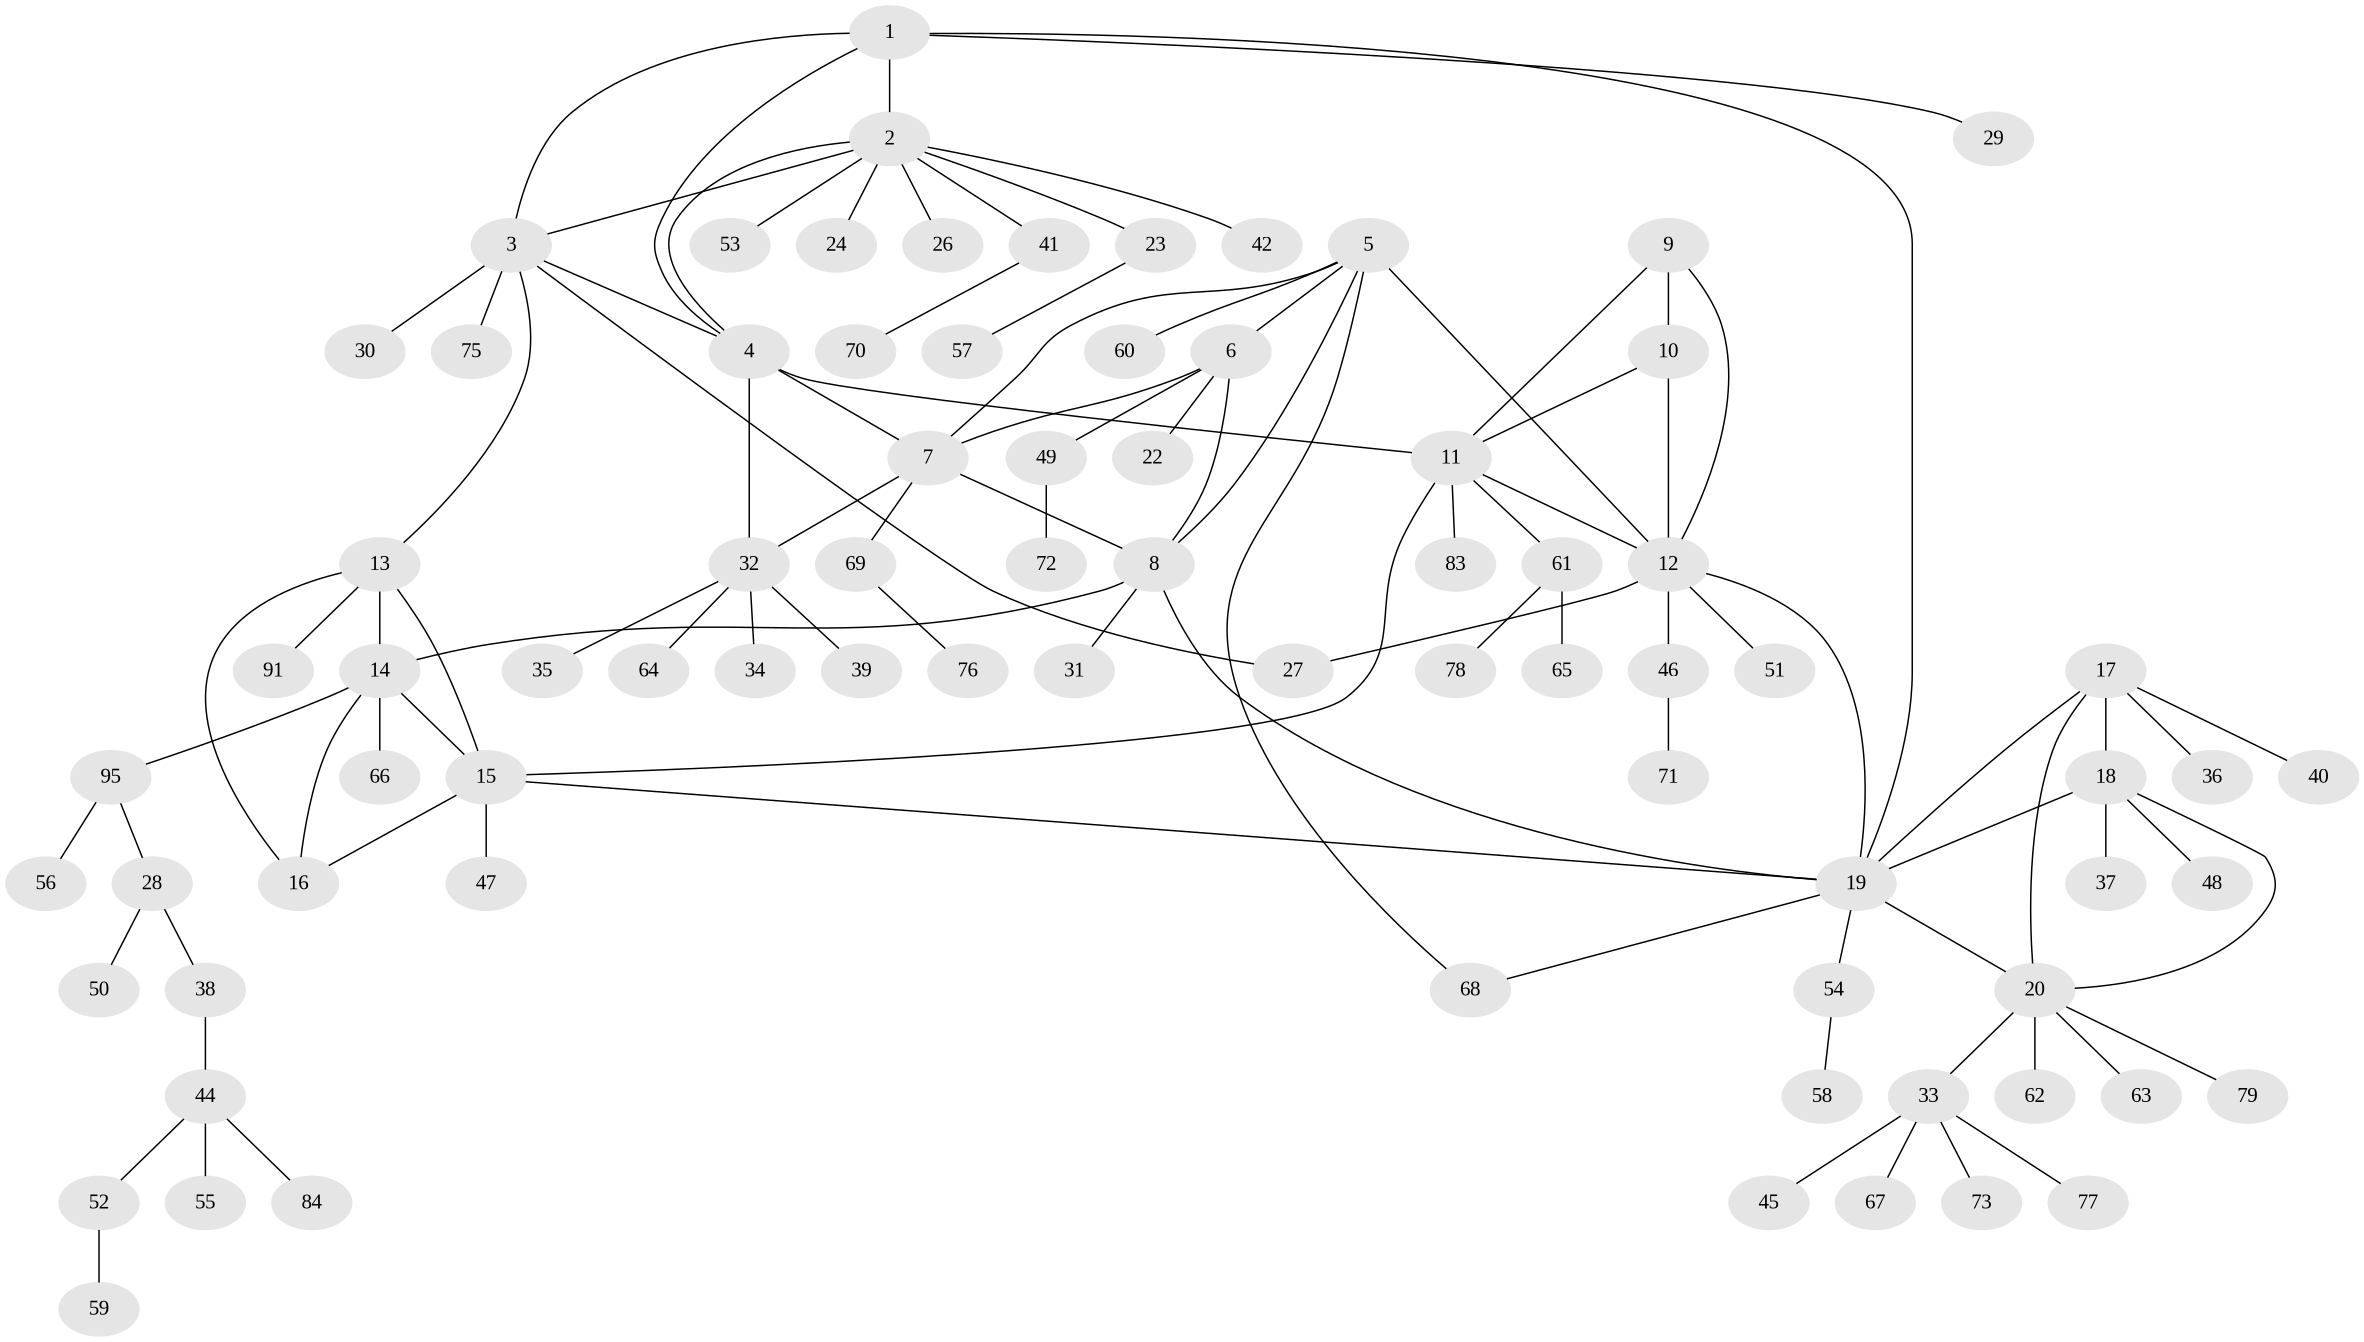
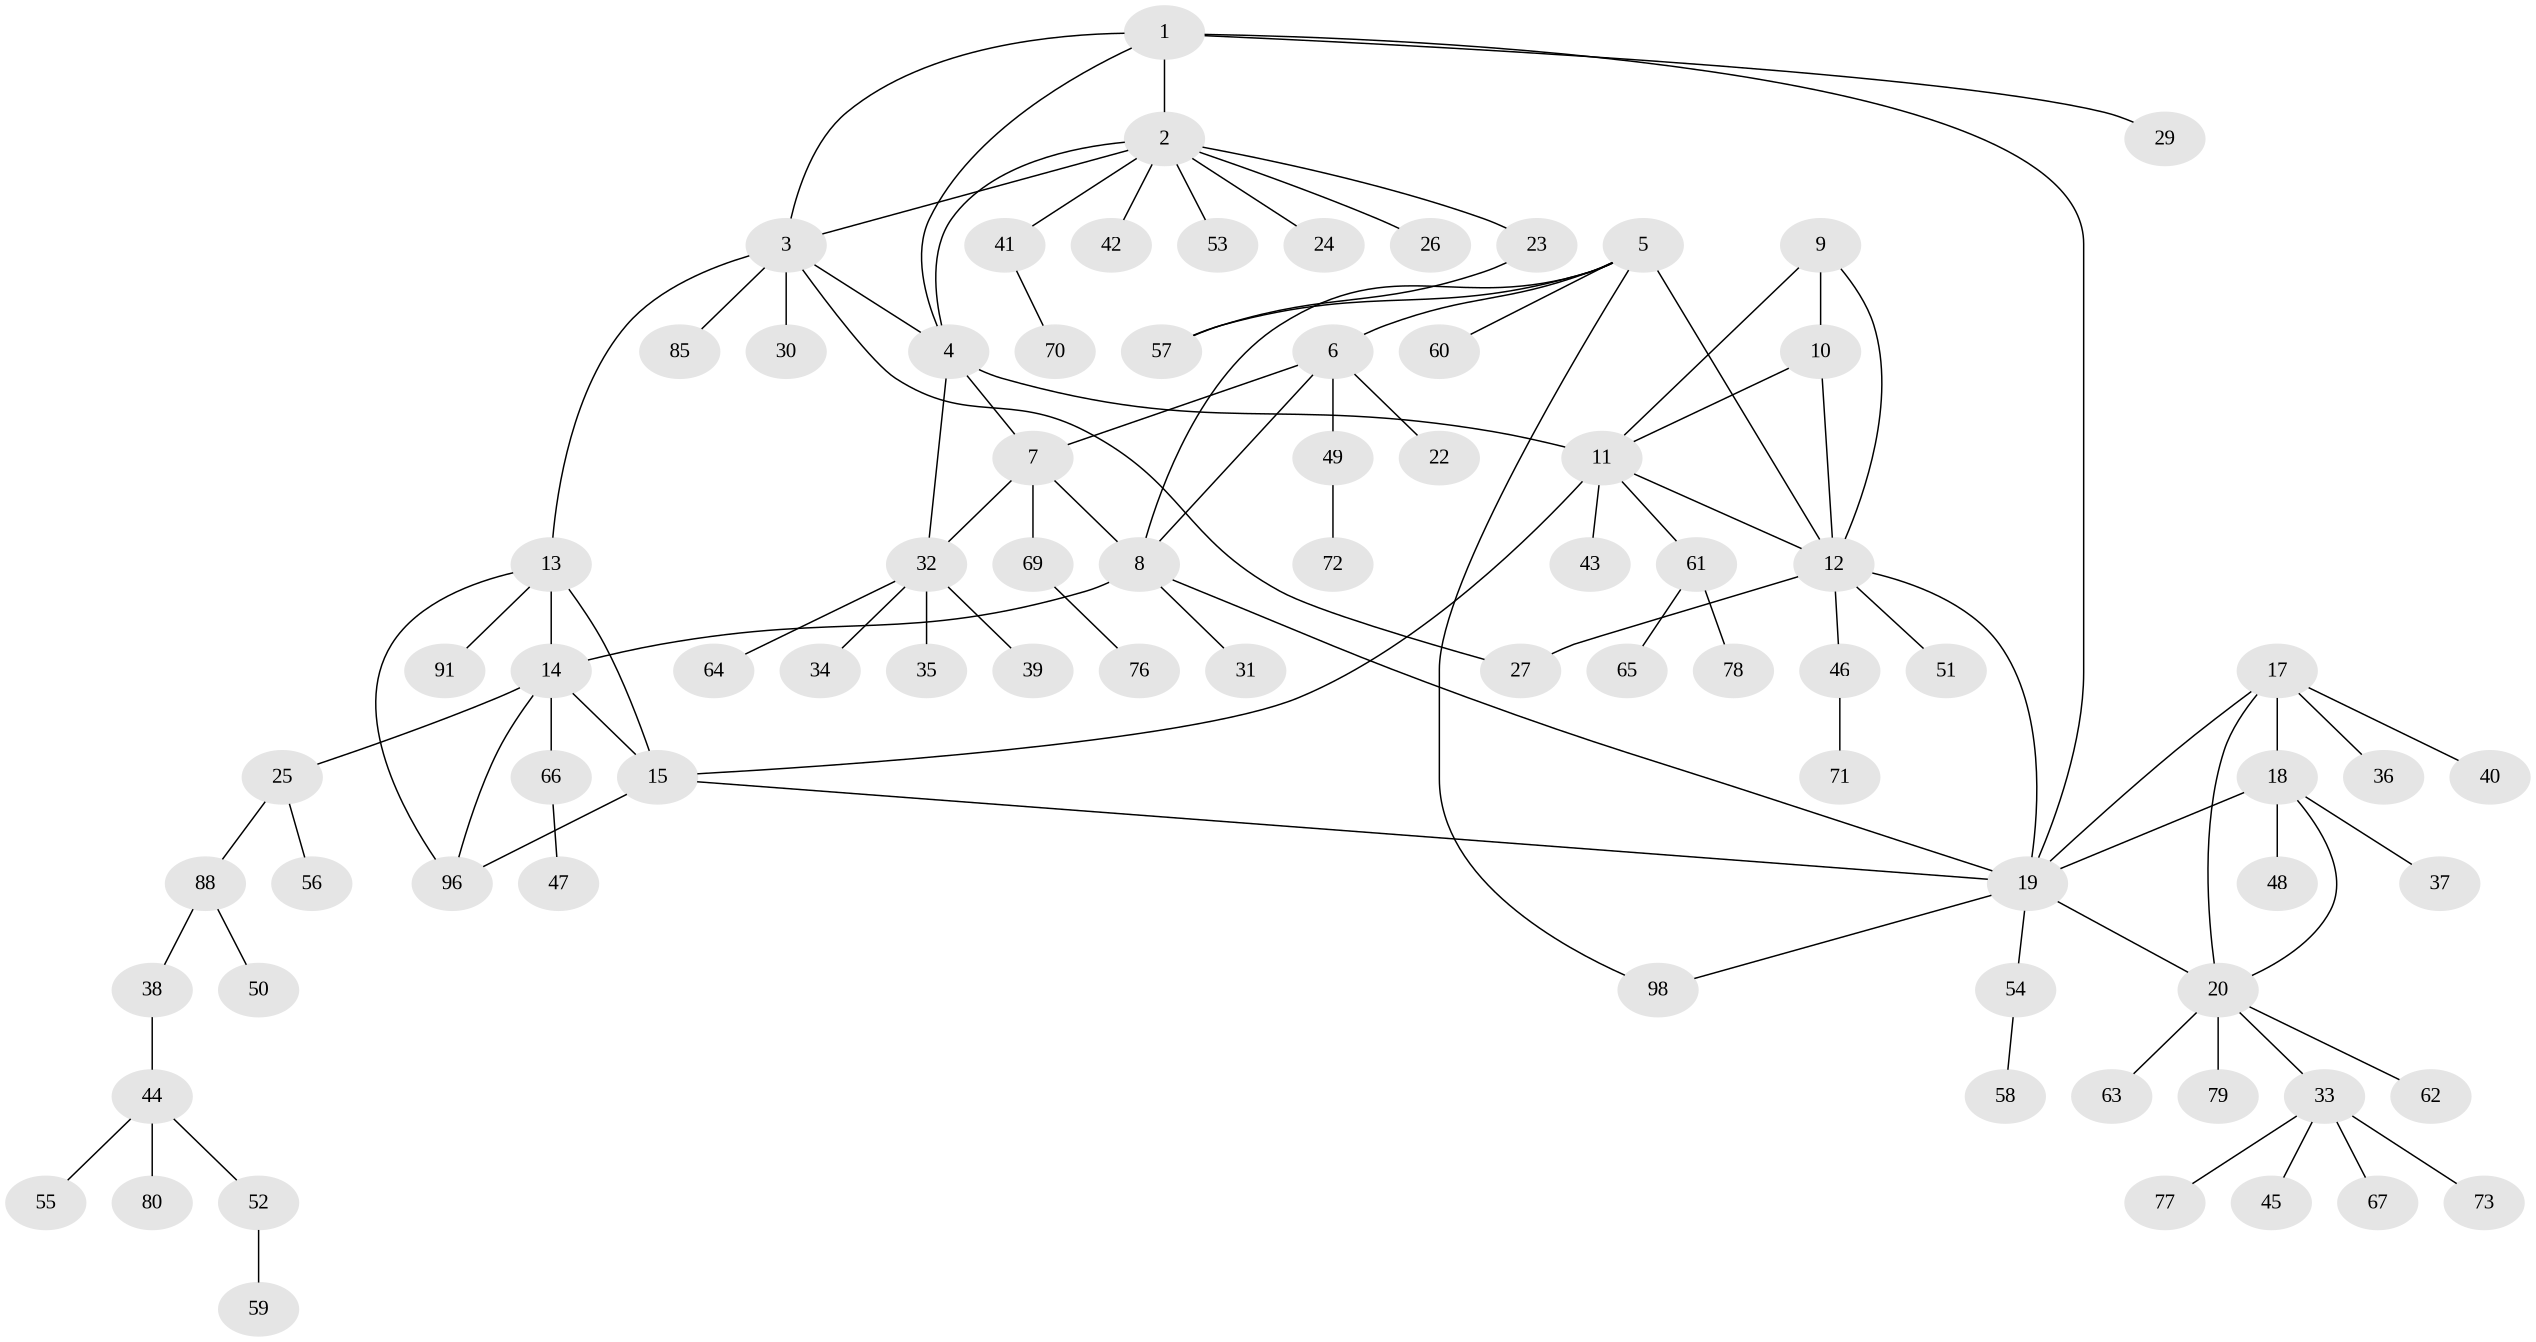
edge "5" -- "7": now "5" -- "57"
node "75": label "75" -> "85"
node "83": label "83" -> "43"
node "95": label "95" -> "25"
edge "15" -- "47": now "66" -- "47"
node "28": label "28" -> "88"
node "16": label "16" -> "96"
node "68": label "68" -> "98"
node "84": label "84" -> "80"
